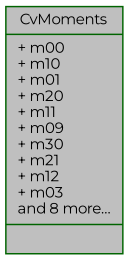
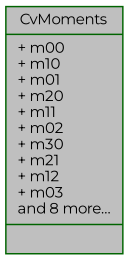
node "CvMoments": text "+ m09" -> "+ m02"
